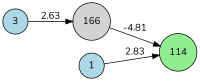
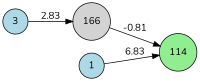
edge "3" -> "166": label "2.63" -> "2.83"
edge "166" -> "114": label "-4.81" -> "-0.81"
edge "1" -> "114": label "2.83" -> "6.83"
